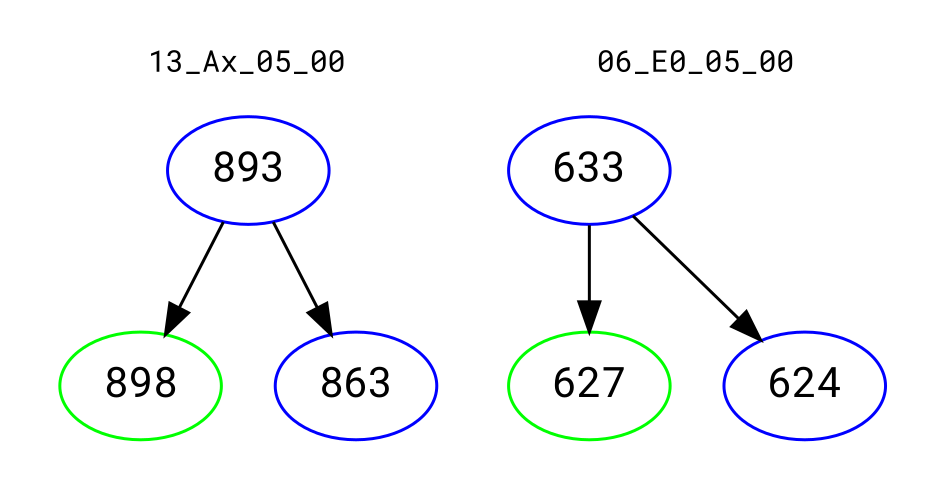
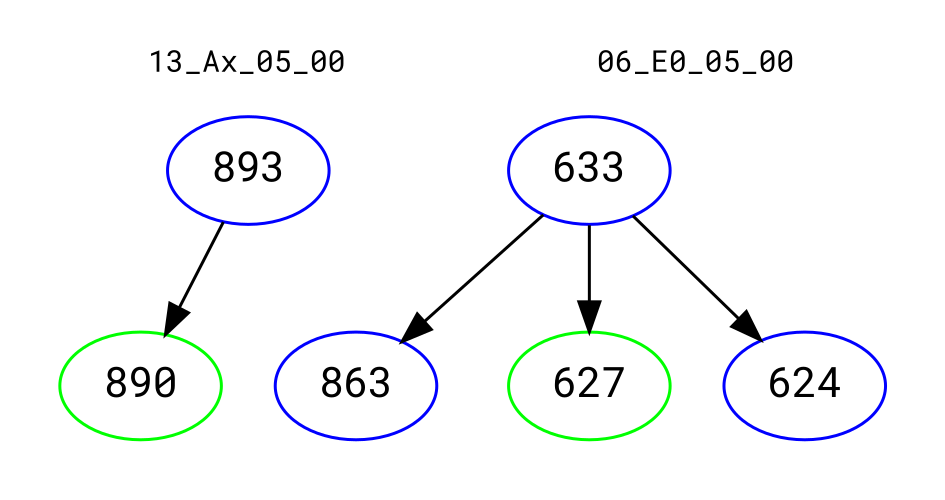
edge "893" -> "863": now "633" -> "863"
node "898": label "898" -> "890"
